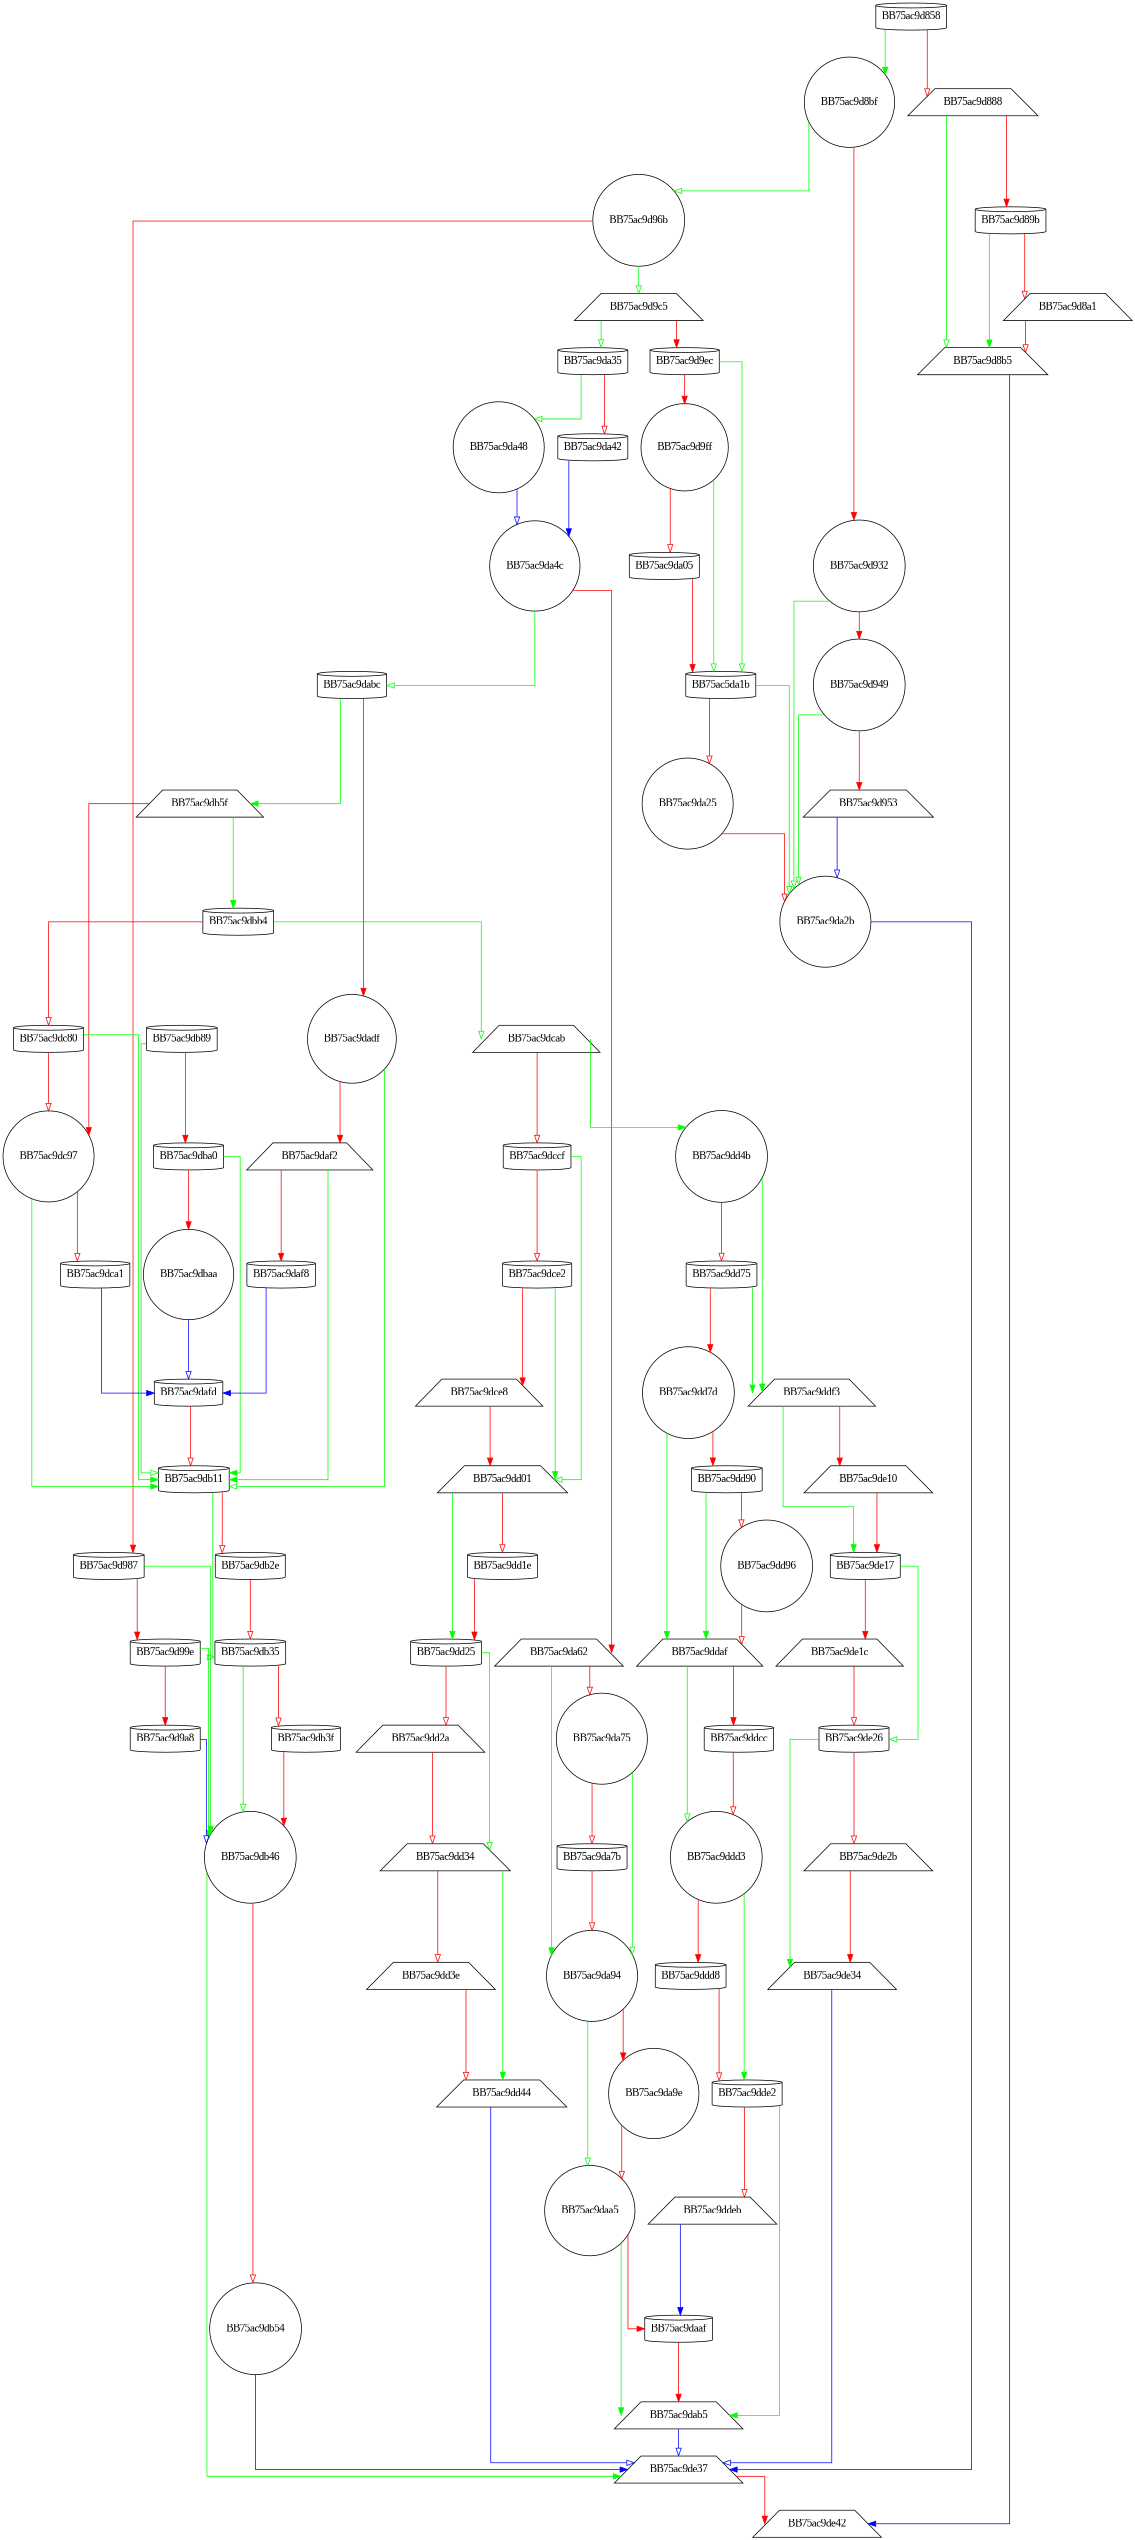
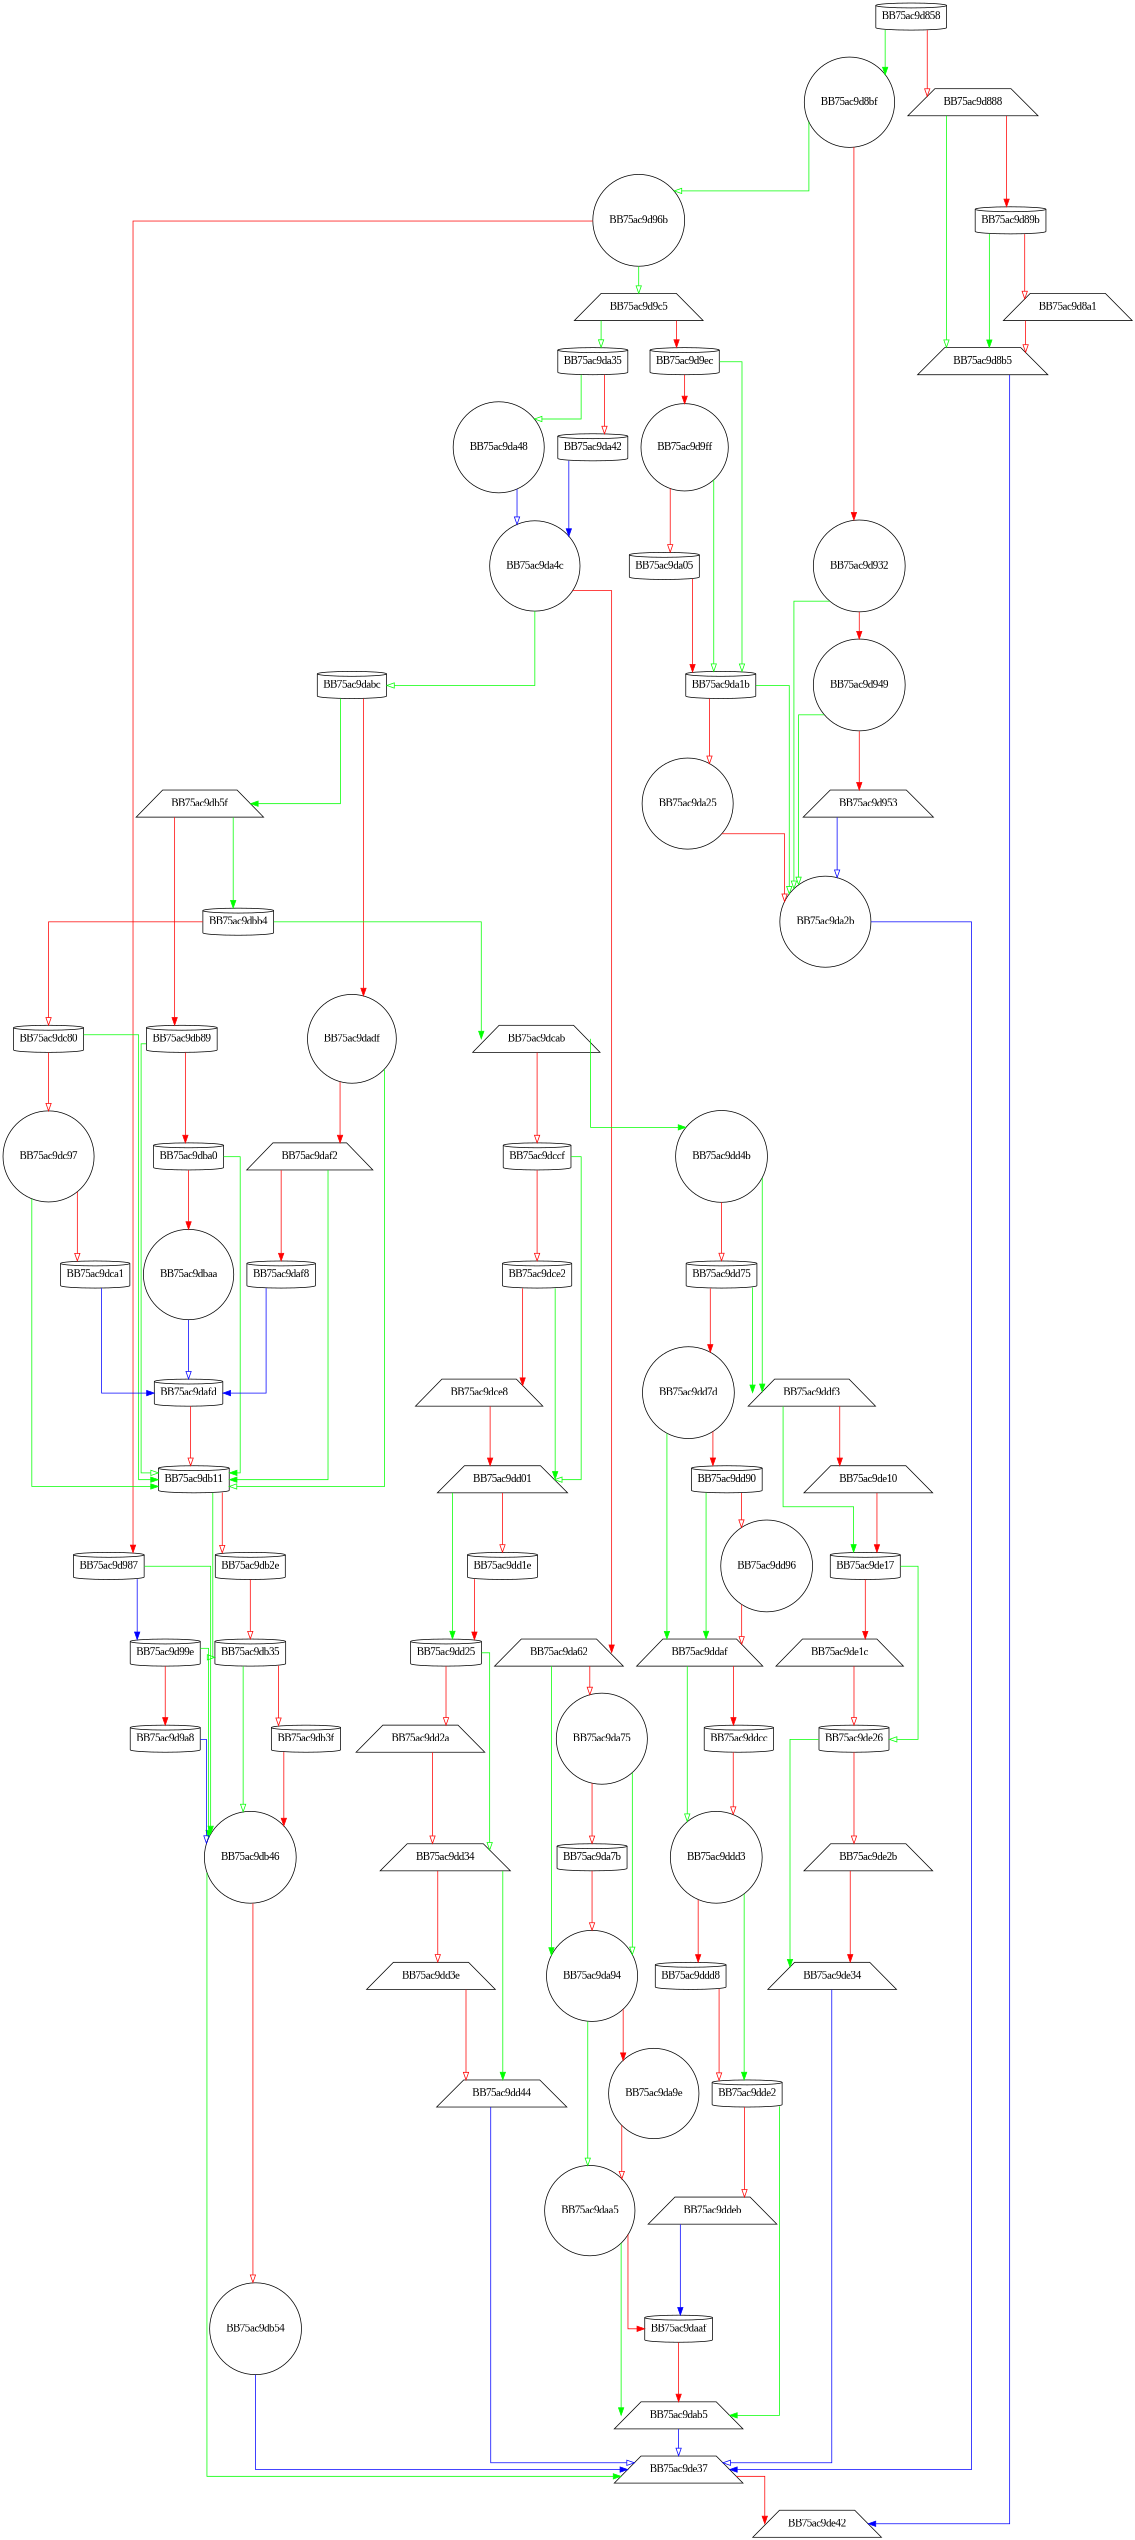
node "BB75ac5da1b": label "BB75ac5da1b" -> "BB75ac9da1b"
edge "BB75ac9dbb4" -> "BB75ac9dcab": arrowhead onormal -> normal
edge "BB75ac9db5f" -> "BB75ac9dc97": now "BB75ac9db5f" -> "BB75ac9db89"
edge "BB75ac9d987" -> "BB75ac9d99e": color red -> blue
